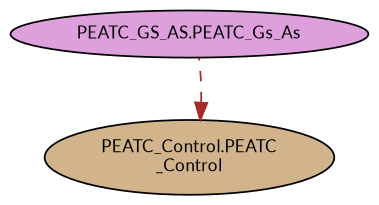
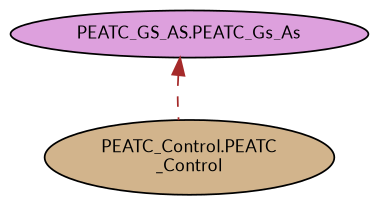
edge "PEATC_GS_AS.PEATC_Gs_As" -> "PEATC_Control.PEATC _Control": reversed
